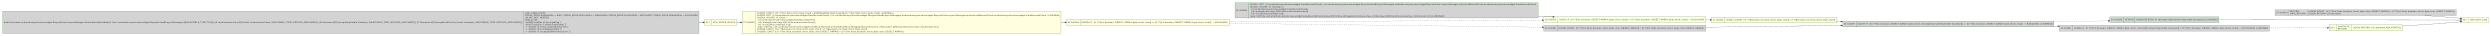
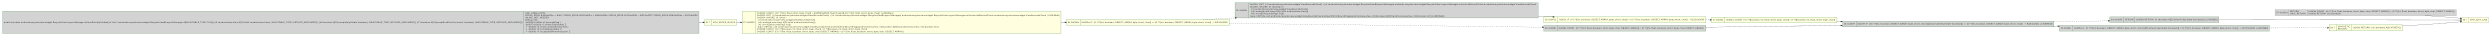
edge "18: 0x000a" -> "20: 0x0012": now "18: 0x000a" -> "19: 0x000c"
